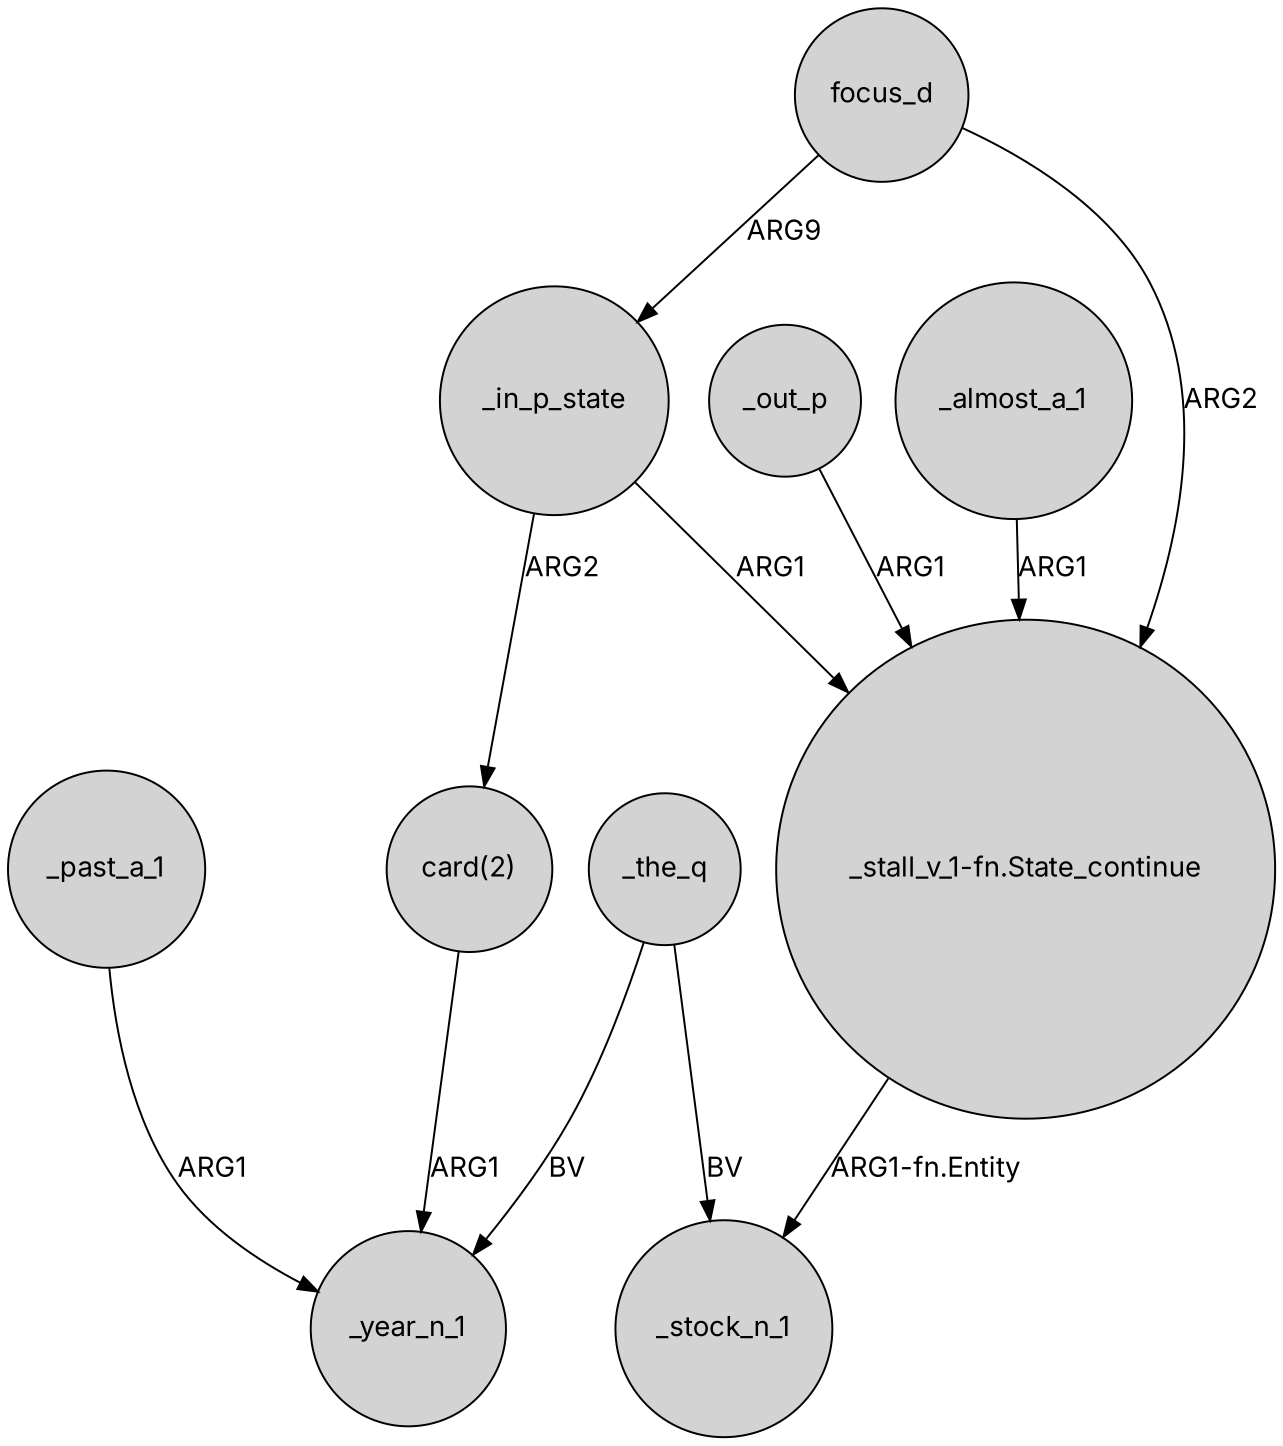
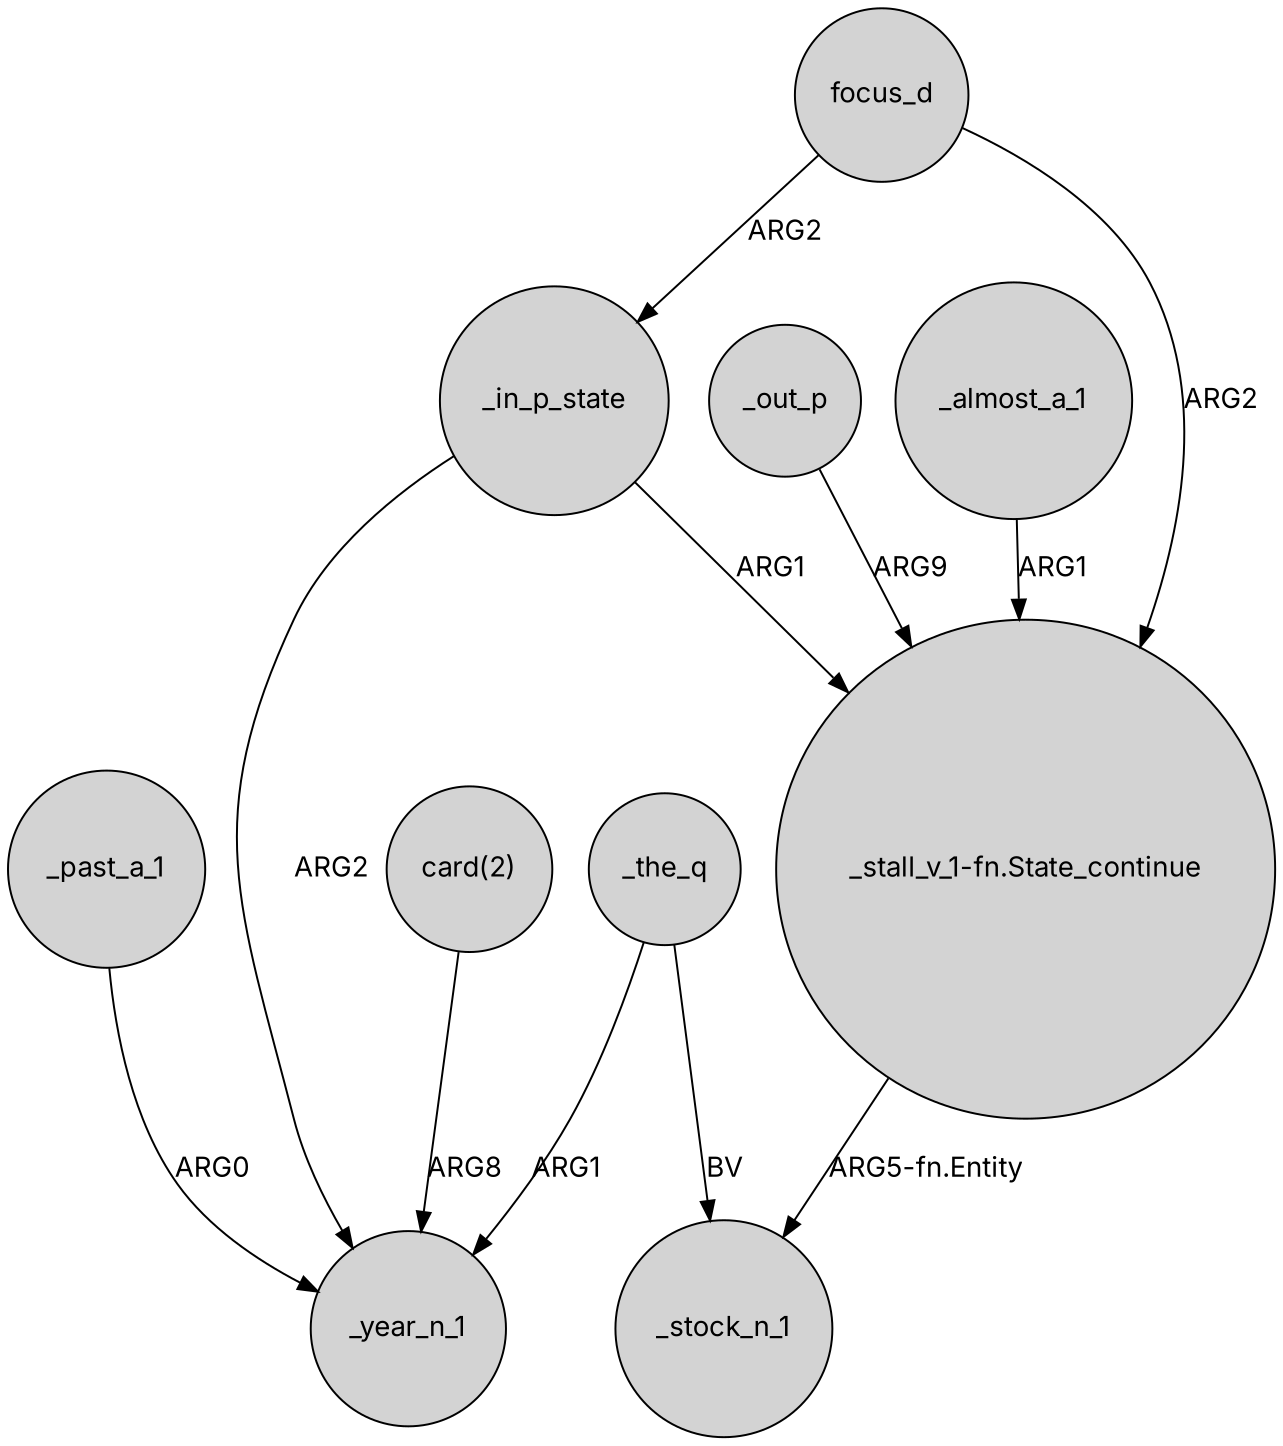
edge "focus_d" -> "_in_p_state": label "ARG9" -> "ARG2"
edge "_out_p" -> "_stall_v_1-fn.State_continue": label "ARG1" -> "ARG9"
edge "_in_p_state" -> "card(2)": now "_in_p_state" -> "_year_n_1"
edge "_past_a_1" -> "_year_n_1": label "ARG1" -> "ARG0"
edge "card(2)" -> "_year_n_1": label "ARG1" -> "ARG8"
edge "_the_q" -> "_year_n_1": label "BV" -> "ARG1"
edge "_stall_v_1-fn.State_continue" -> "_stock_n_1": label "ARG1-fn.Entity" -> "ARG5-fn.Entity"
